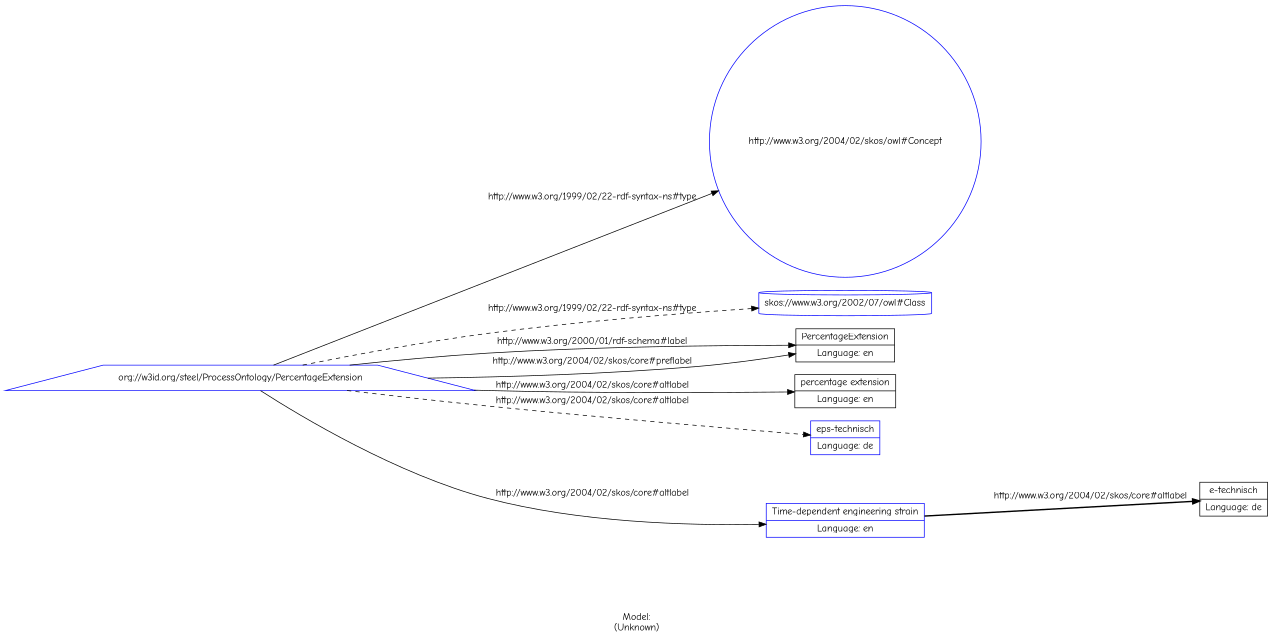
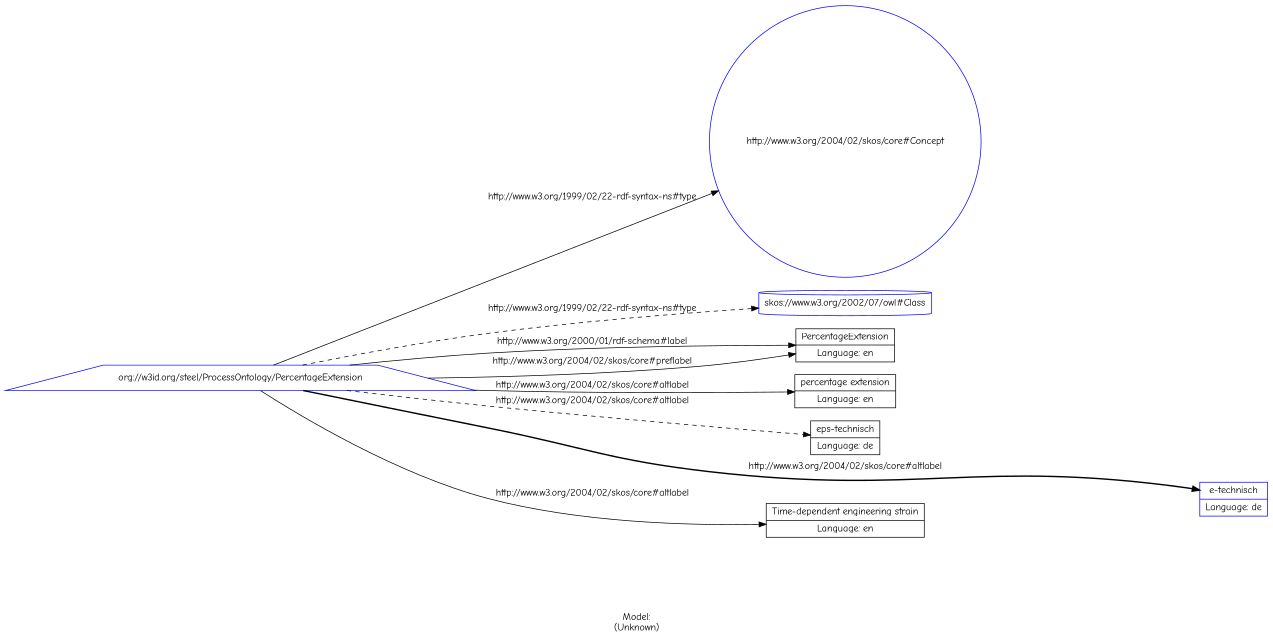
node "http://www.w3.org/2004/02/skos/owl#Concept": label "http://www.w3.org/2004/02/skos/owl#Concept" -> "http://www.w3.org/2004/02/skos/core#Concept"
node "eps-technisch": color blue -> black
node "e-technisch": color black -> blue
edge "Time-dependent engineering strain" -> "e-technisch": now "org://w3id.org/steel/ProcessOntology/PercentageExtension" -> "e-technisch"
node "Time-dependent engineering strain": color blue -> black
